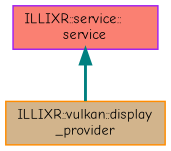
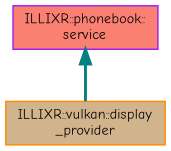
node "ILLIXR::service:: service": label "ILLIXR::service:: service" -> "ILLIXR::phonebook:: service"
